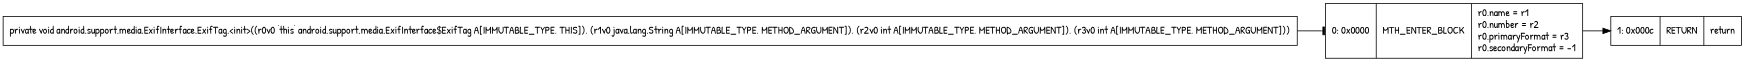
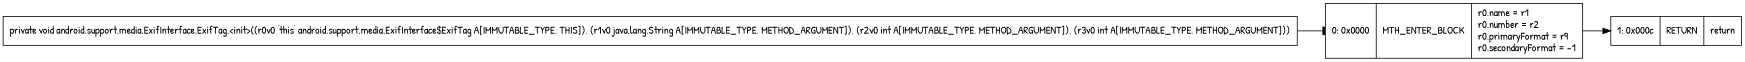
node "0: 0x0000": text "r0.primaryFormat = r3" -> "r0.primaryFormat = r9"
